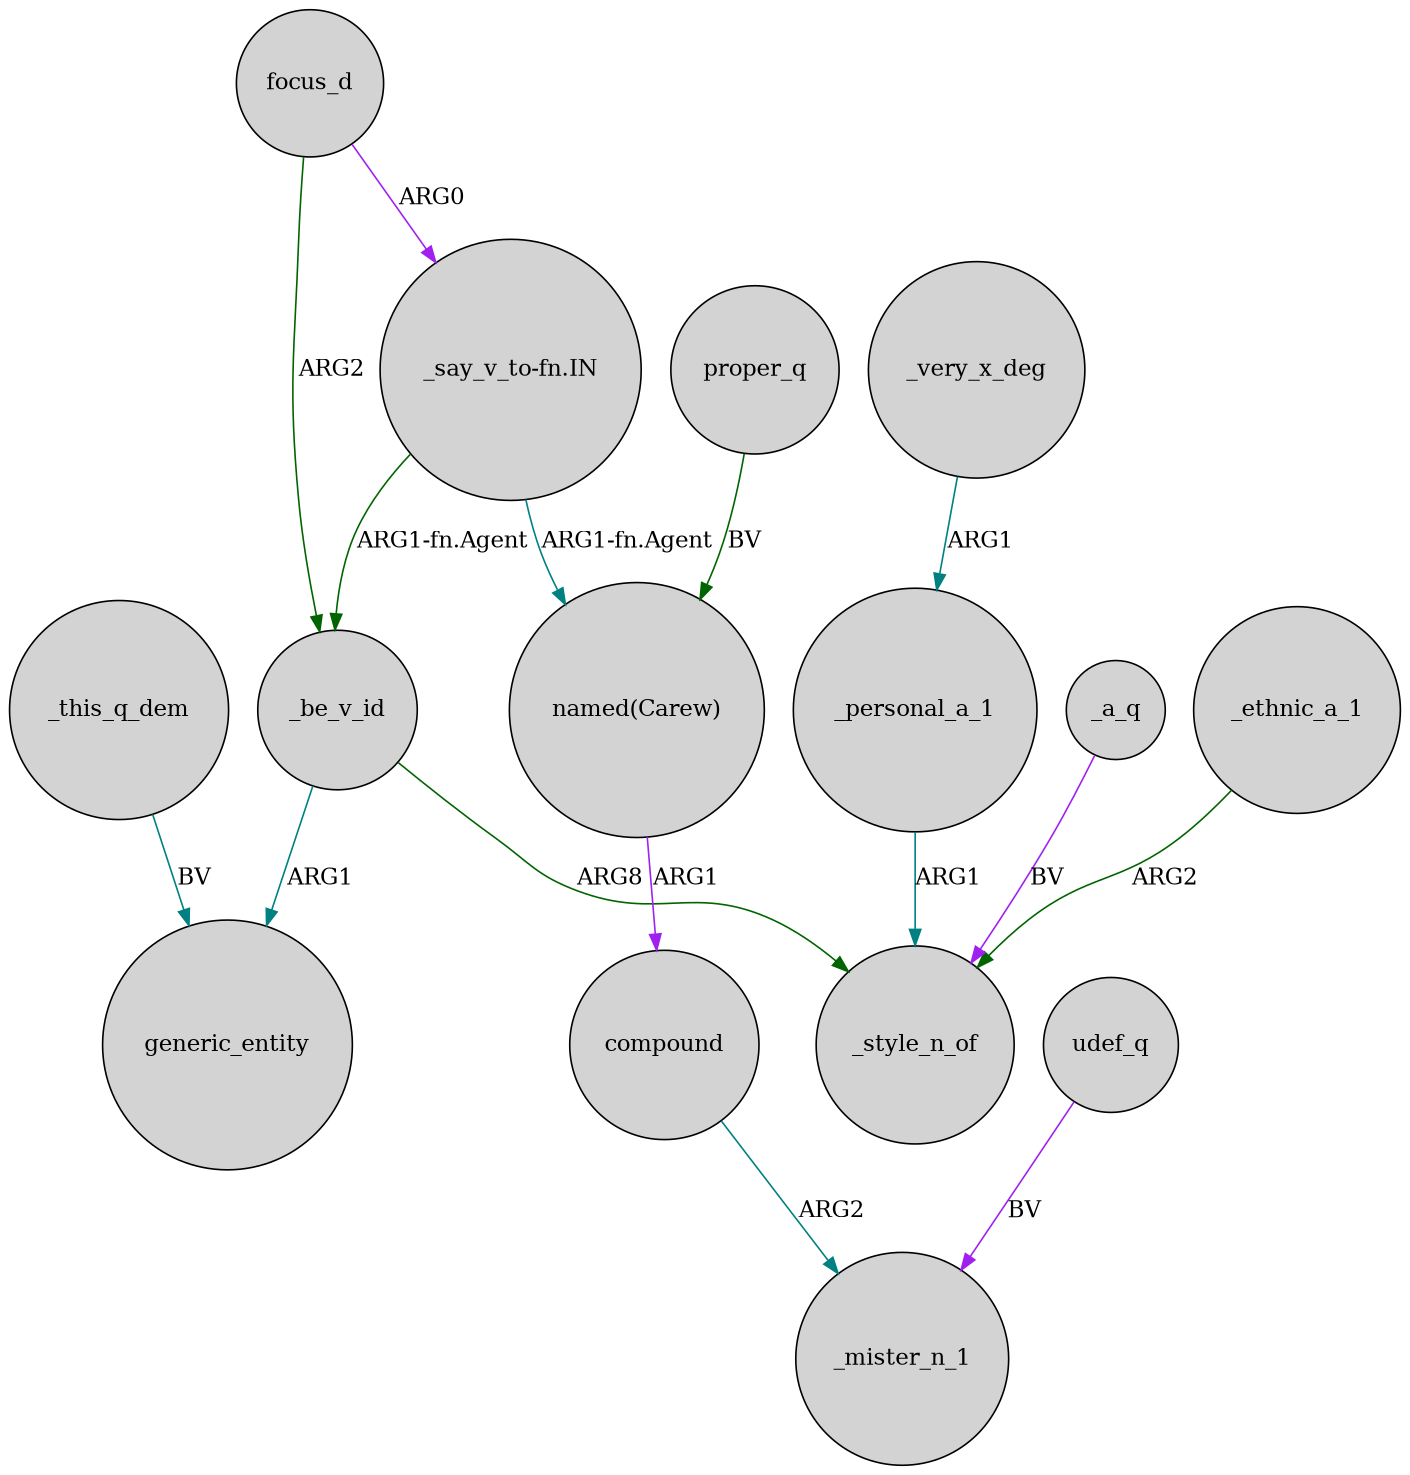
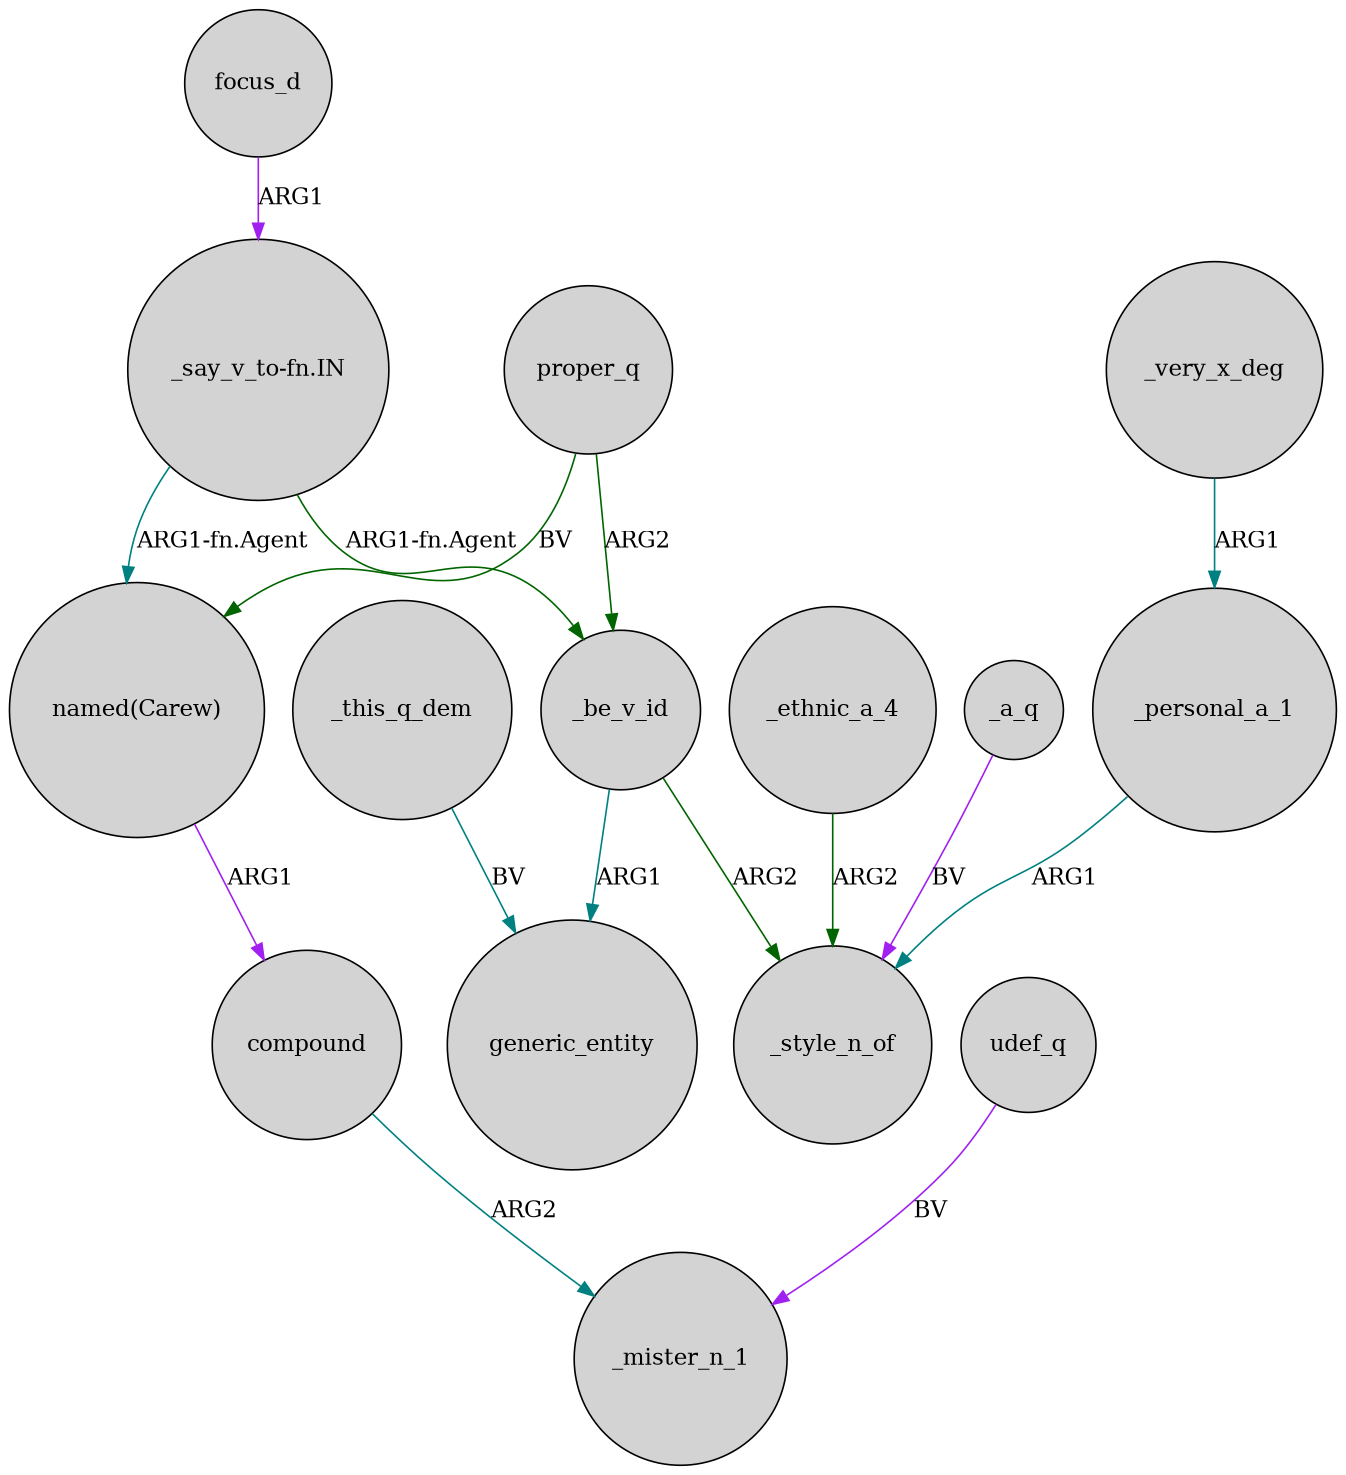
edge "focus_d" -> "_say_v_to-fn.IN": label "ARG0" -> "ARG1"
edge "focus_d" -> "_be_v_id": now "proper_q" -> "_be_v_id"
node "_ethnic_a_1": label "_ethnic_a_1" -> "_ethnic_a_4"
edge "_be_v_id" -> "_style_n_of": label "ARG8" -> "ARG2"
